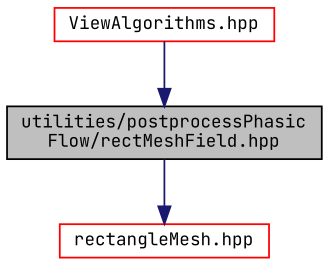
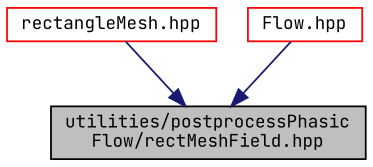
node "ViewAlgorithms.hpp": label "ViewAlgorithms.hpp" -> "Flow.hpp"
edge "utilities/postprocessPhasic Flow/rectMeshField.hpp" -> "rectangleMesh.hpp": reversed
